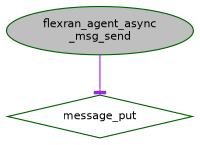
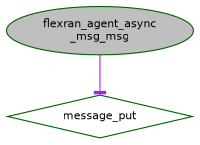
node "flexran_agent_async _msg_send": label "flexran_agent_async _msg_send" -> "flexran_agent_async _msg_msg"
